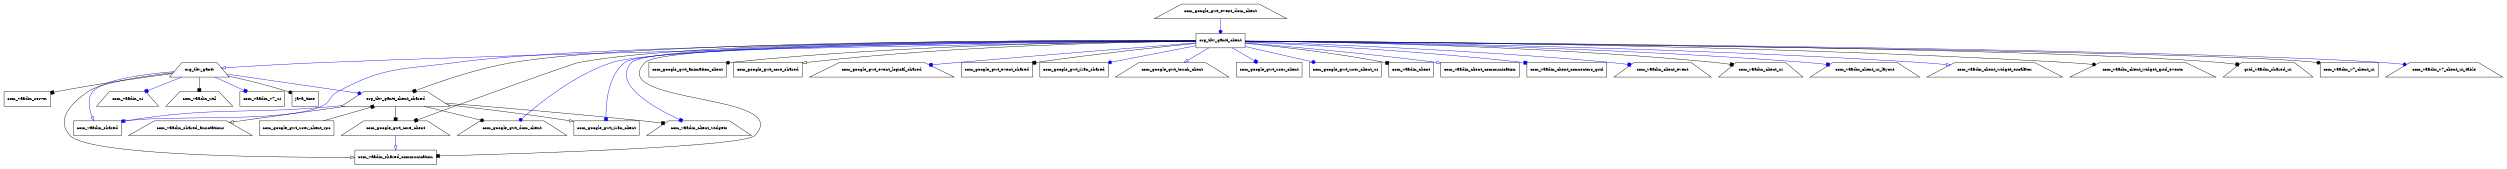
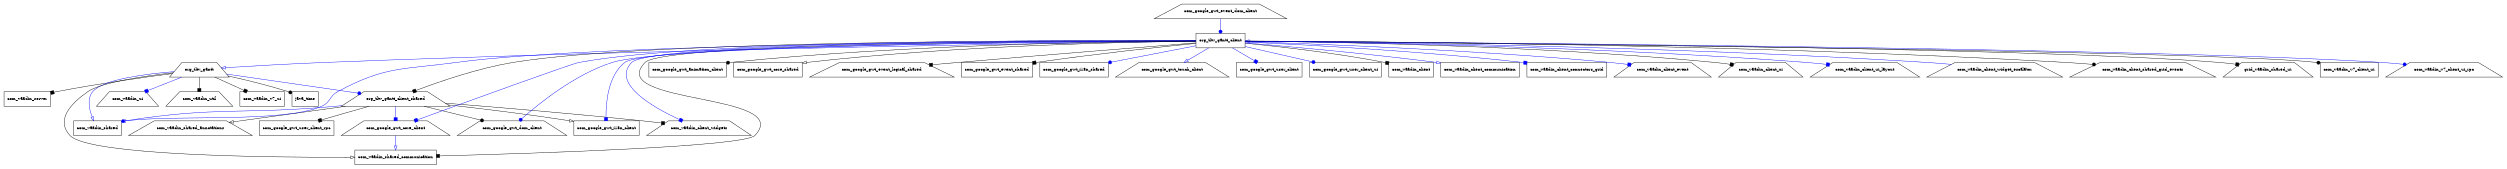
edge "org_tltv_gantt_client" -> "com_vaadin_client_widget_escalator": reversed
edge "org_tltv_gantt_client" -> "com_google_gwt_event_logical_shared": color blue -> black
edge "org_tltv_gantt_client" -> "com_google_gwt_core_client": color black -> blue
node "com_vaadin_client_widget_grid_events": label "com_vaadin_client_widget_grid_events" -> "com_vaadin_client_shared_grid_events"
node "com_vaadin_v7_client_ui_table": label "com_vaadin_v7_client_ui_table" -> "com_vaadin_v7_client_ui_rpc"
edge "org_tltv_gantt" -> "com_vaadin_v7_ui": color blue -> black
edge "org_tltv_gantt_client_shared" -> "com_google_gwt_core_client": color black -> blue
edge "com_google_gwt_user_client_rpc" -> "org_tltv_gantt_client_shared": reversed
